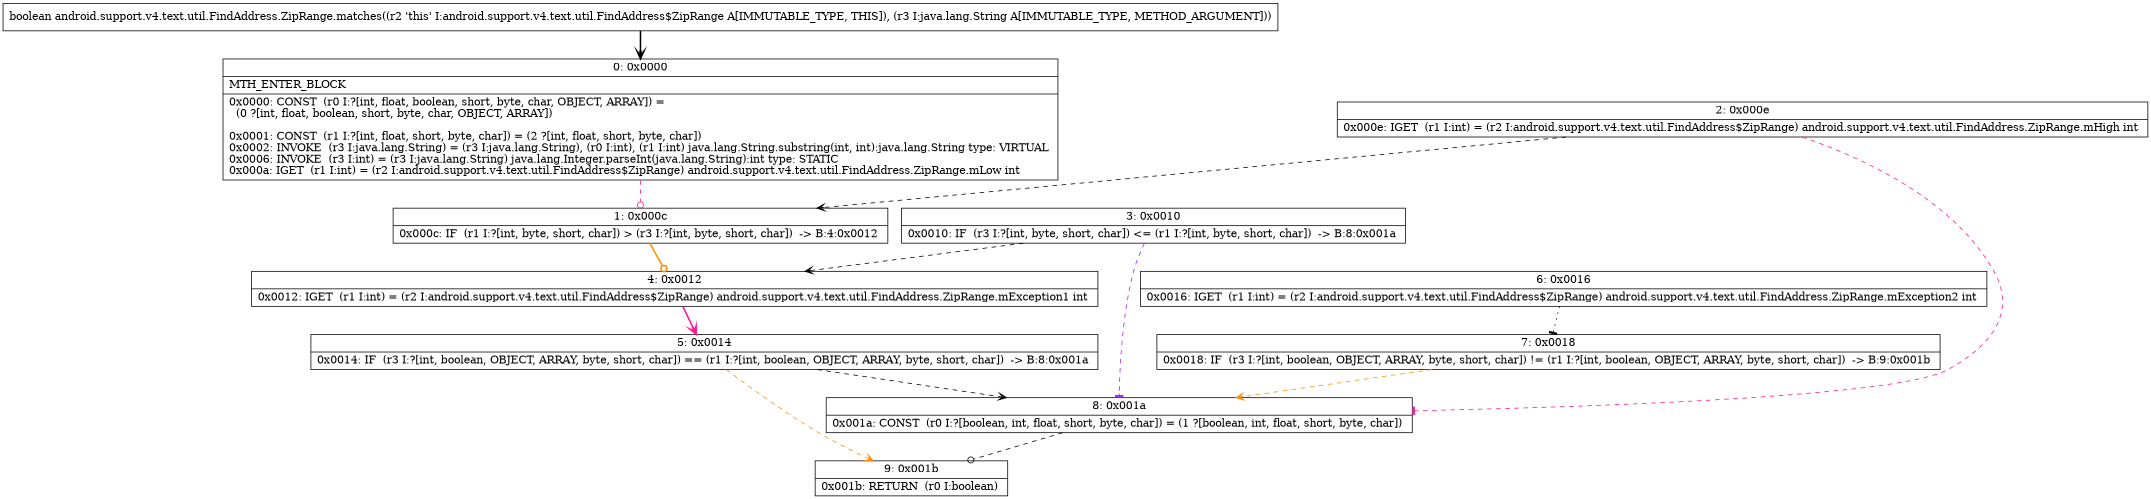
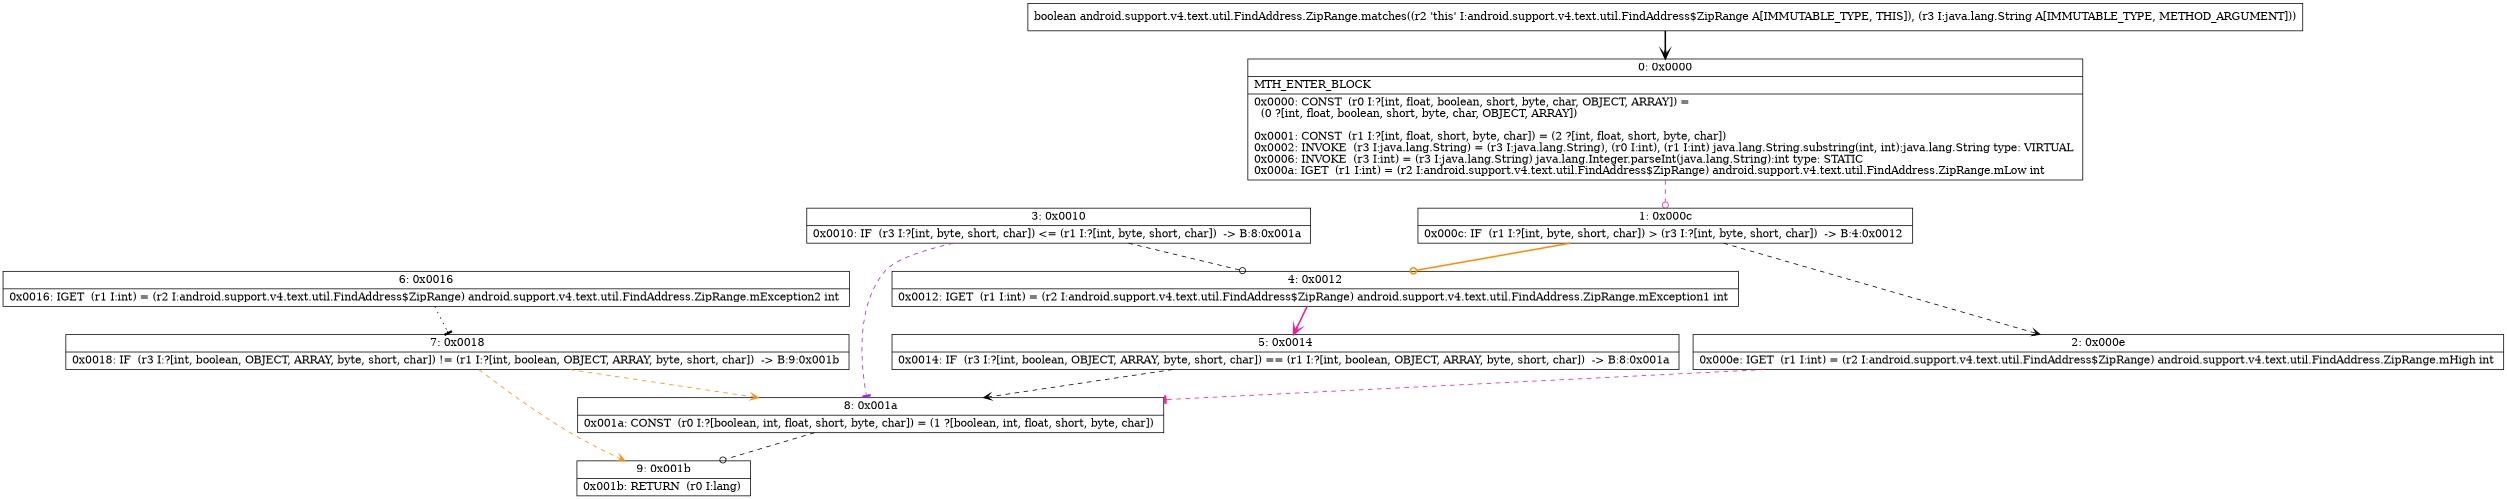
edge "2: 0x000e" -> "1: 0x000c": reversed
edge "3: 0x0010" -> "4: 0x0012": arrowhead vee -> odot
edge "5: 0x0014" -> "9: 0x001b": now "7: 0x0018" -> "9: 0x001b"
node "9: 0x001b": text "0x001b: RETURN  (r0 I:boolean)" -> "0x001b: RETURN  (r0 I:lang)"
